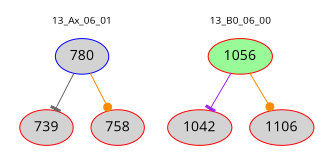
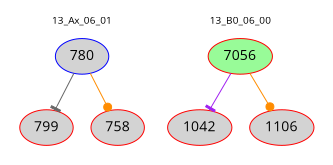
node "1056": label "1056" -> "7056"
node "739": label "739" -> "799"
